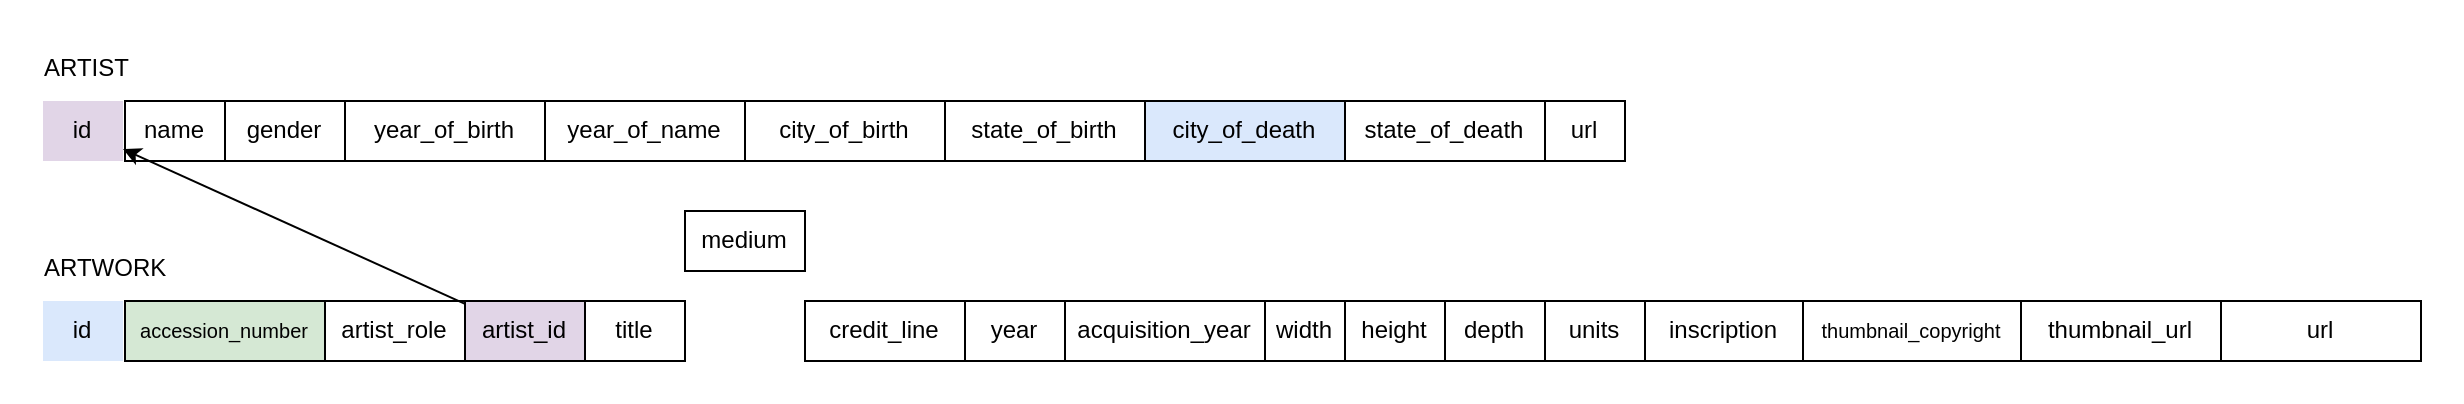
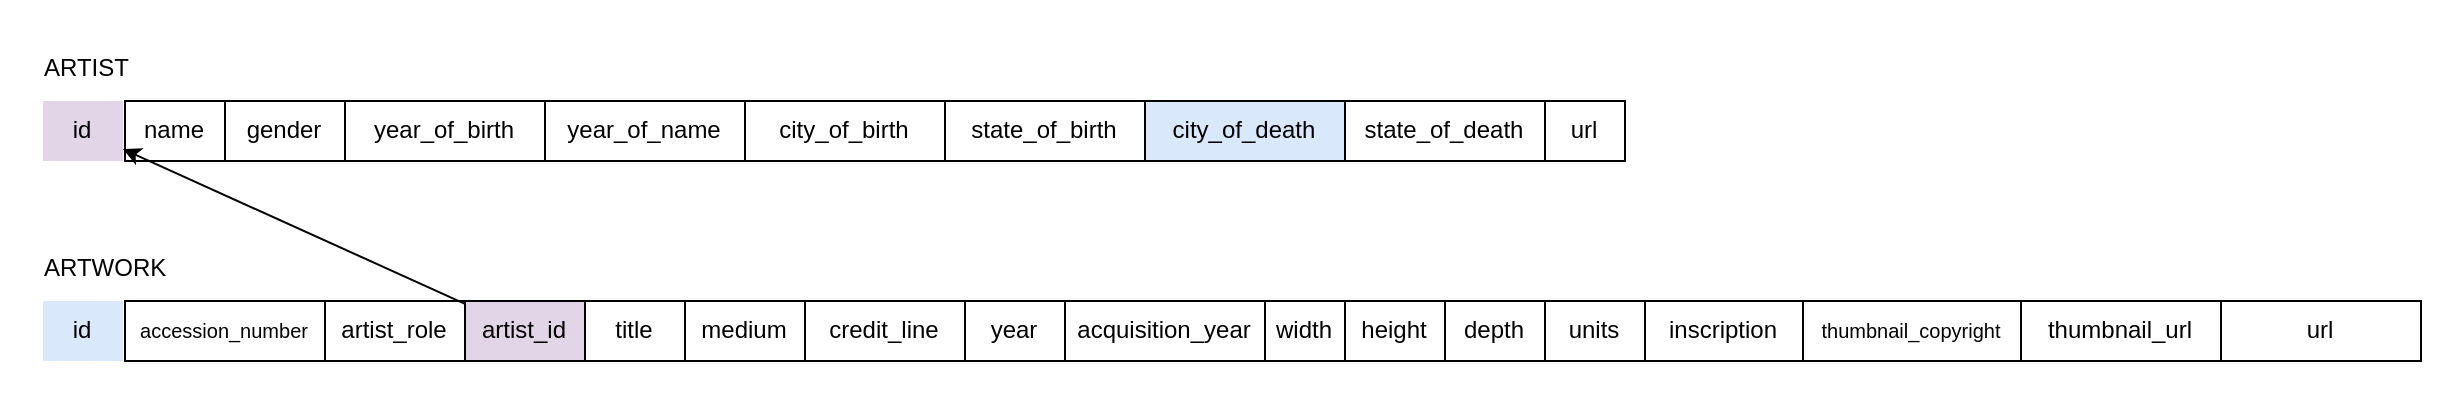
node "medium": moved (745, 241) -> (745, 331)
node "accession_number": fillcolor #d5e8d4 -> #ffffff
